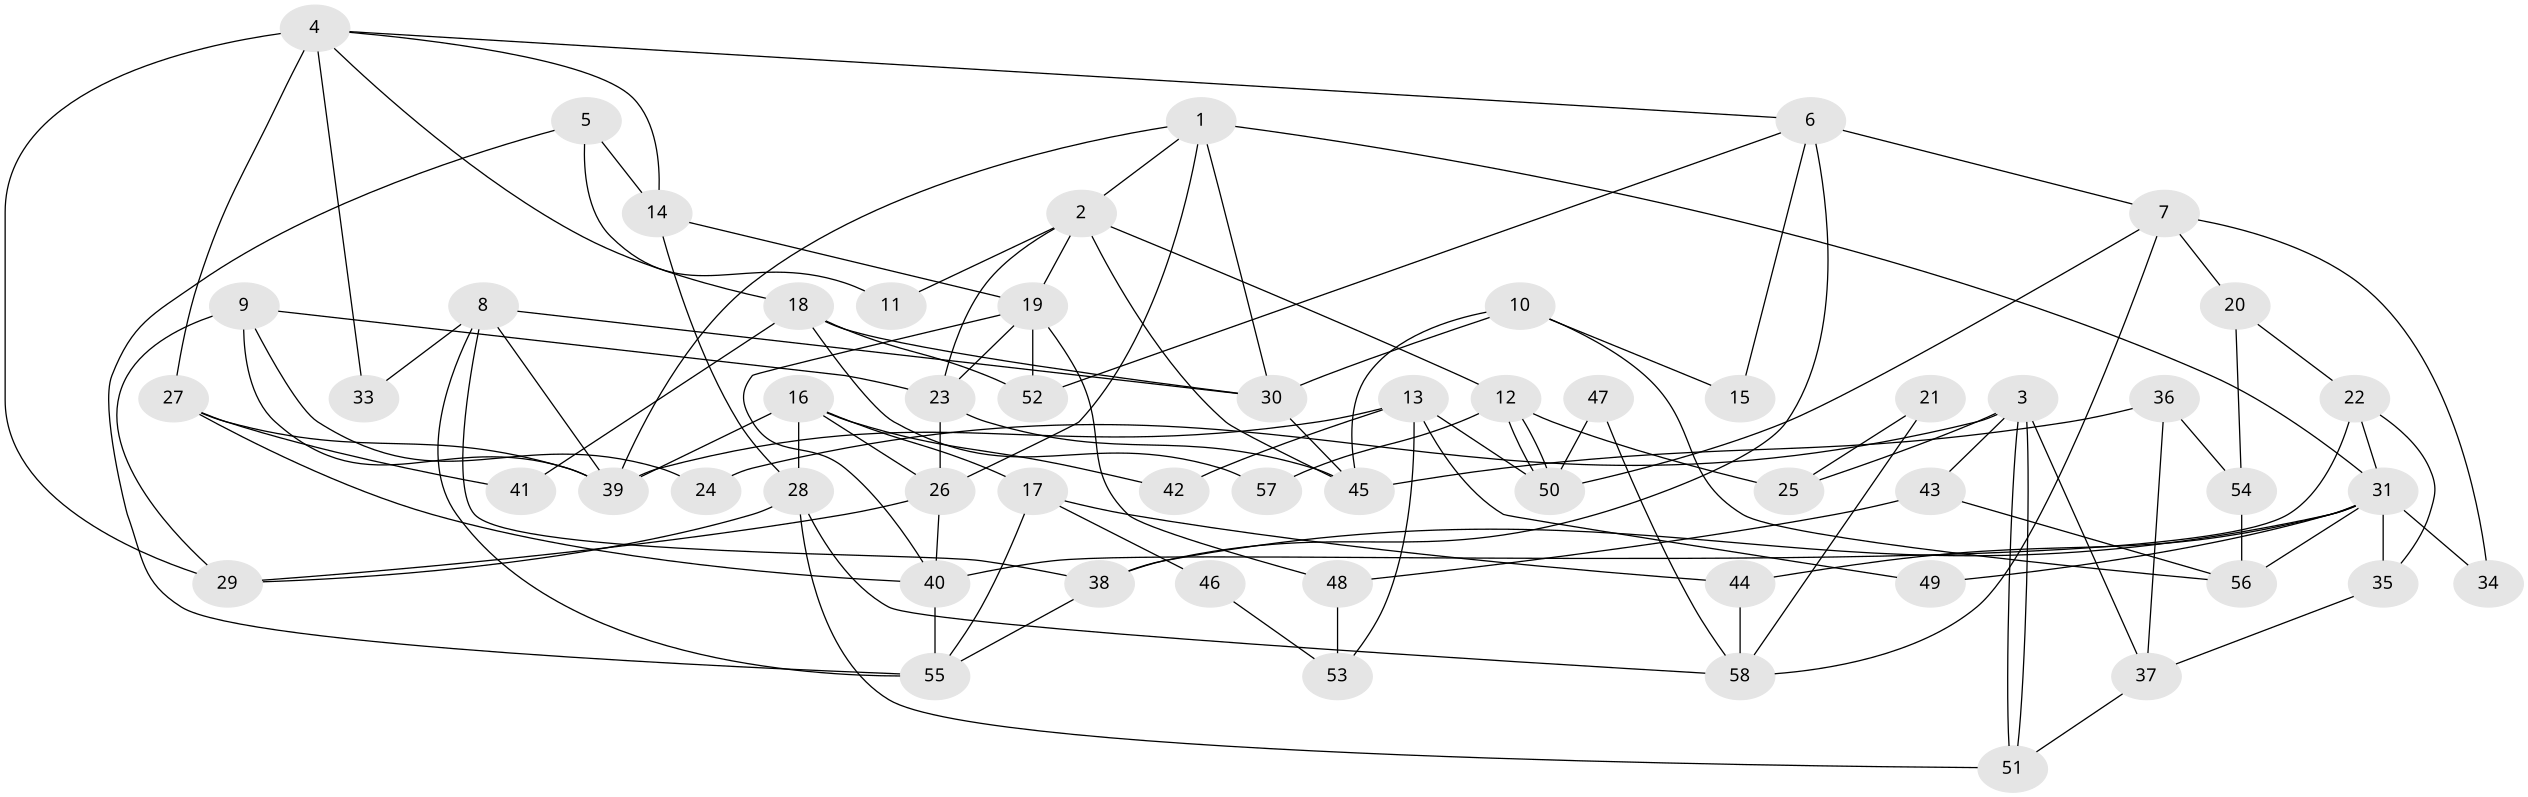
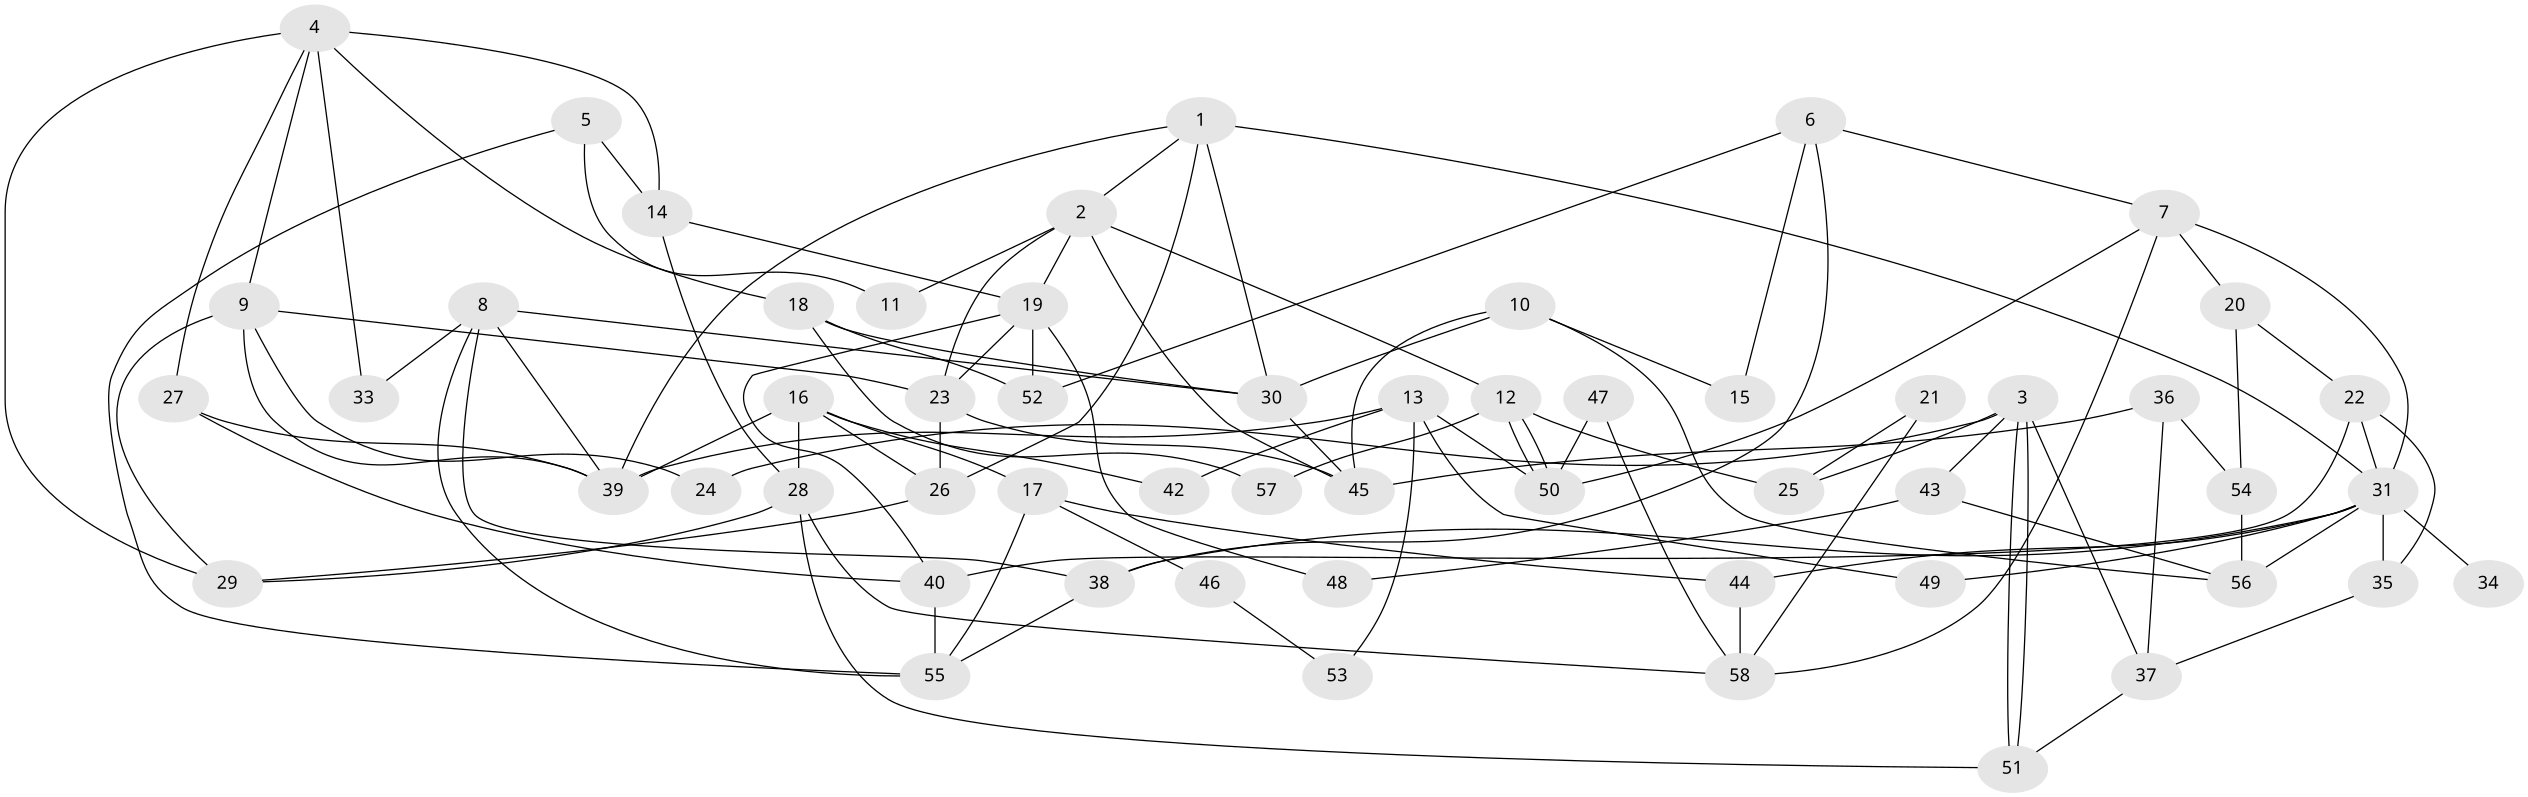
edge "4" -- "6": now "4" -- "9"
edge "7" -- "34": now "7" -- "31"
node "41": removed
edge "26" -- "40": removed
edge "48" -- "53": removed
